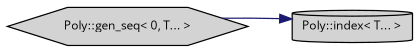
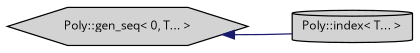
edge "Poly::gen_seq< 0, T... >" -> "Poly::index< T... >": reversed
